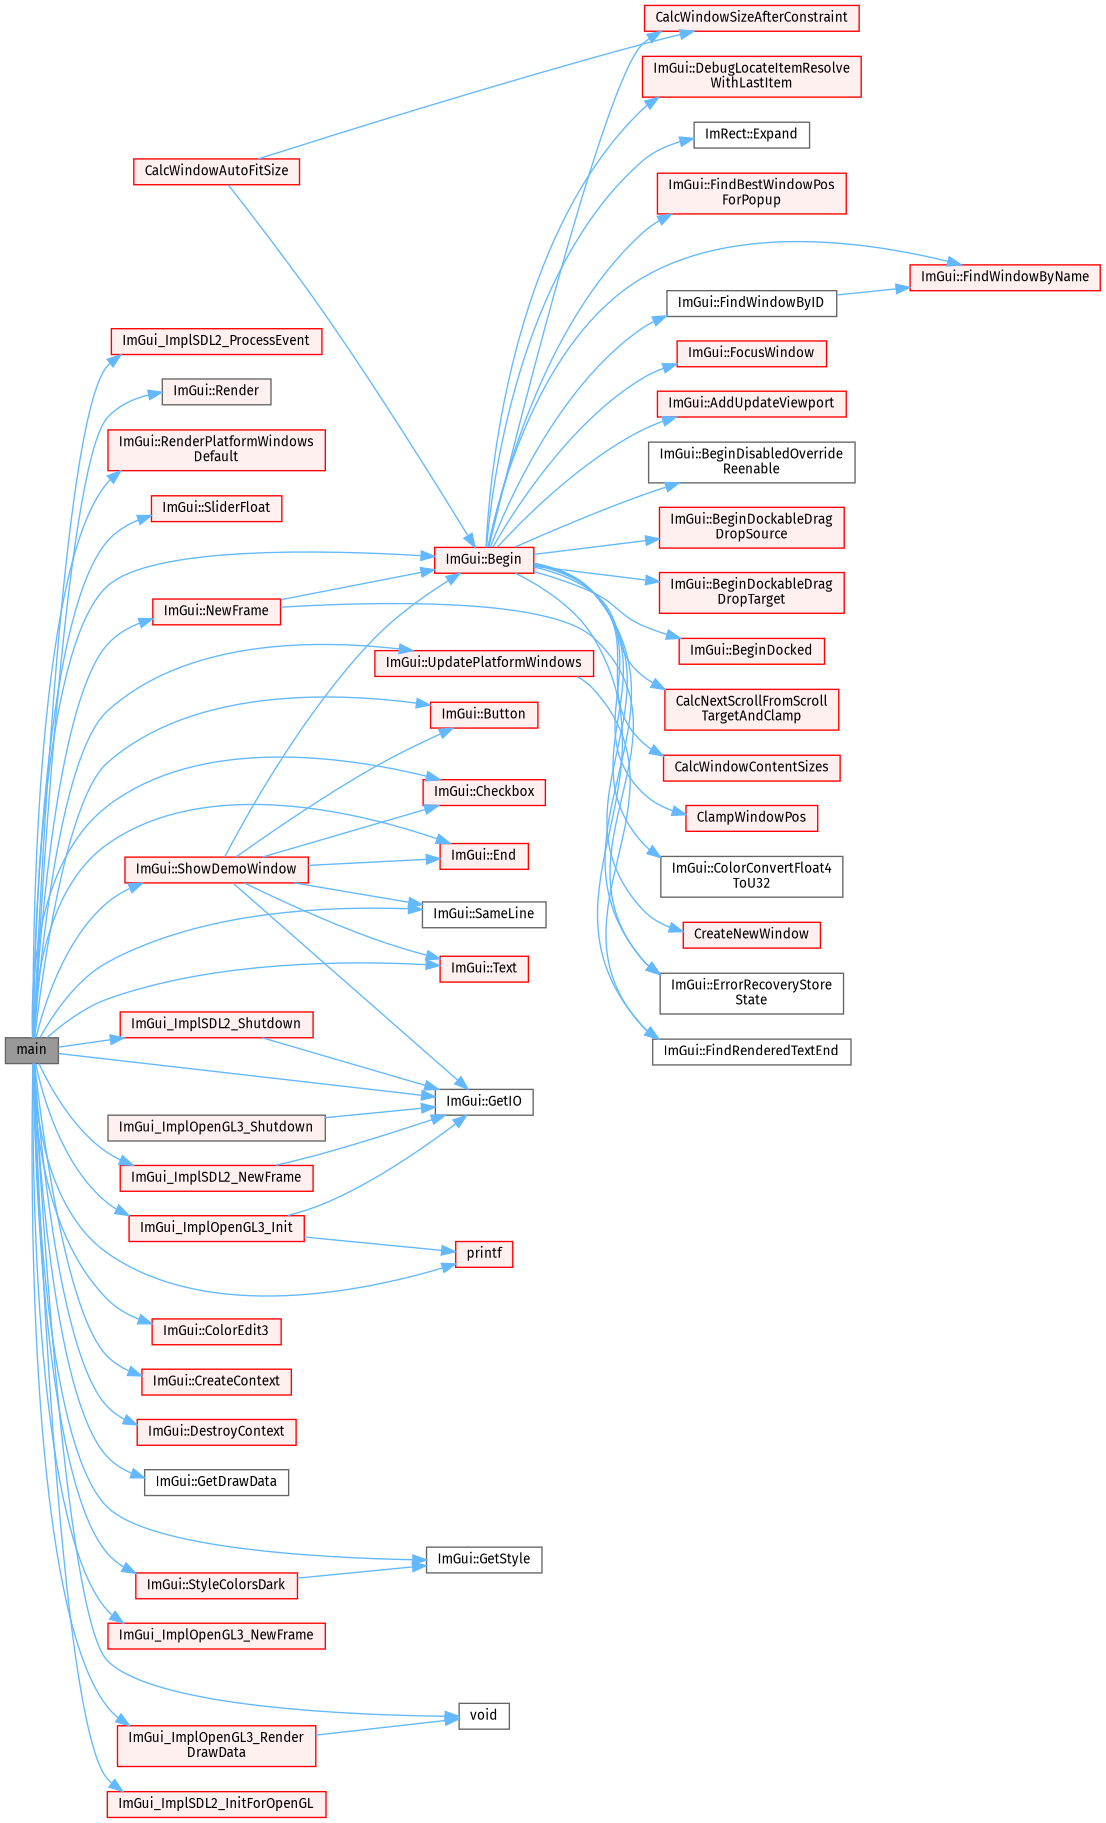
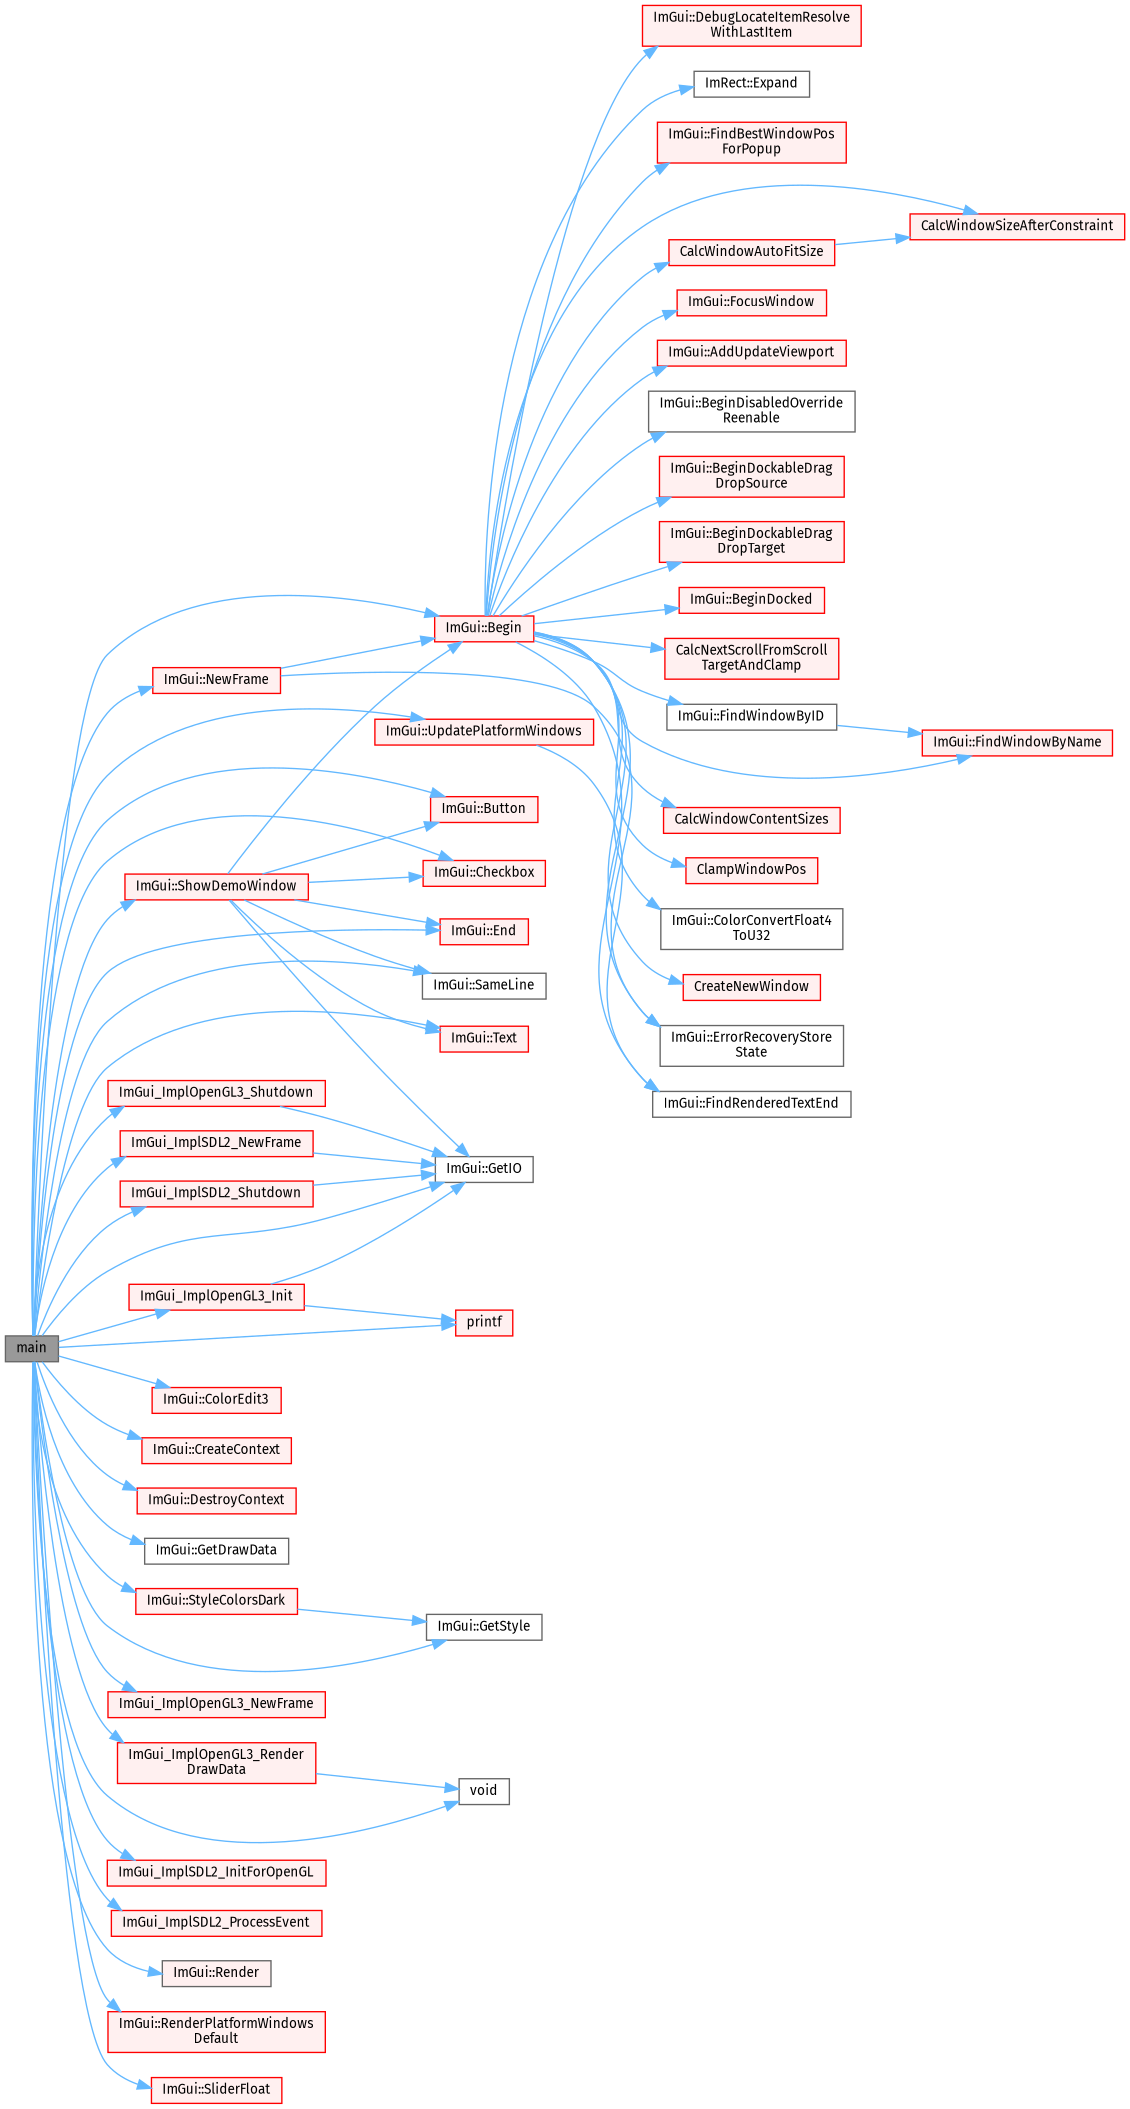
edge "CalcWindowAutoFitSize" -> "ImGui::Begin": reversed
node "ImGui_ImplOpenGL3_Shutdown": color grey40 -> red
edge "main" -> "ImGui_ImplOpenGL3_Shutdown": added
